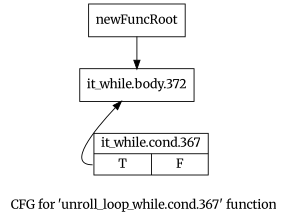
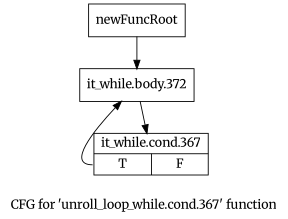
edge "it_while.body.372" -> "it_while.cond.367": added
